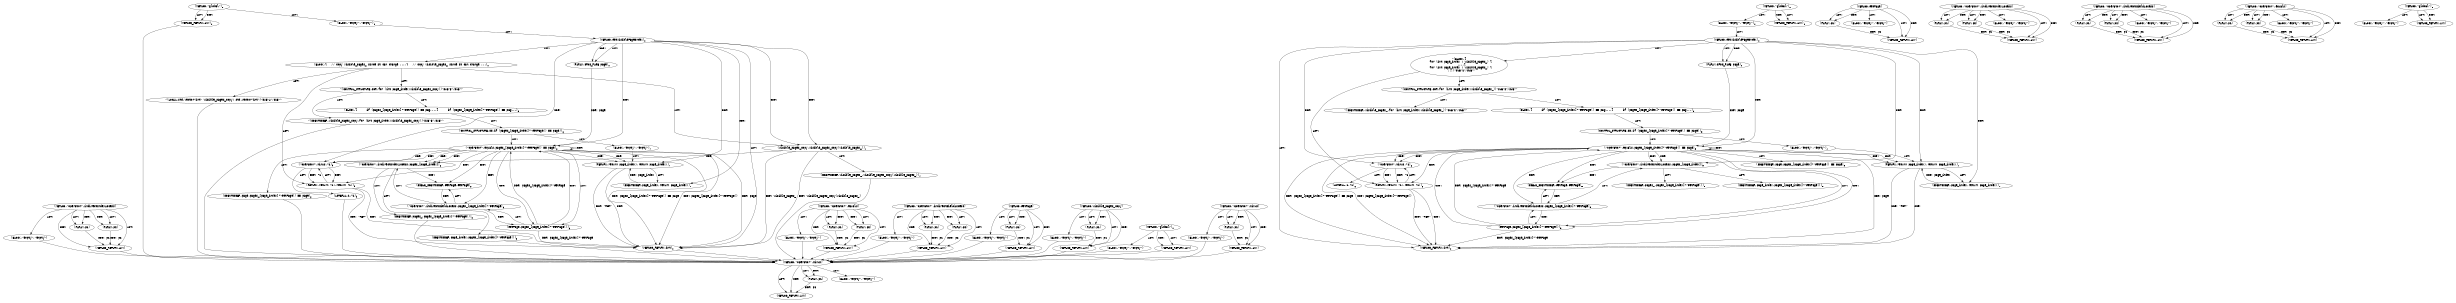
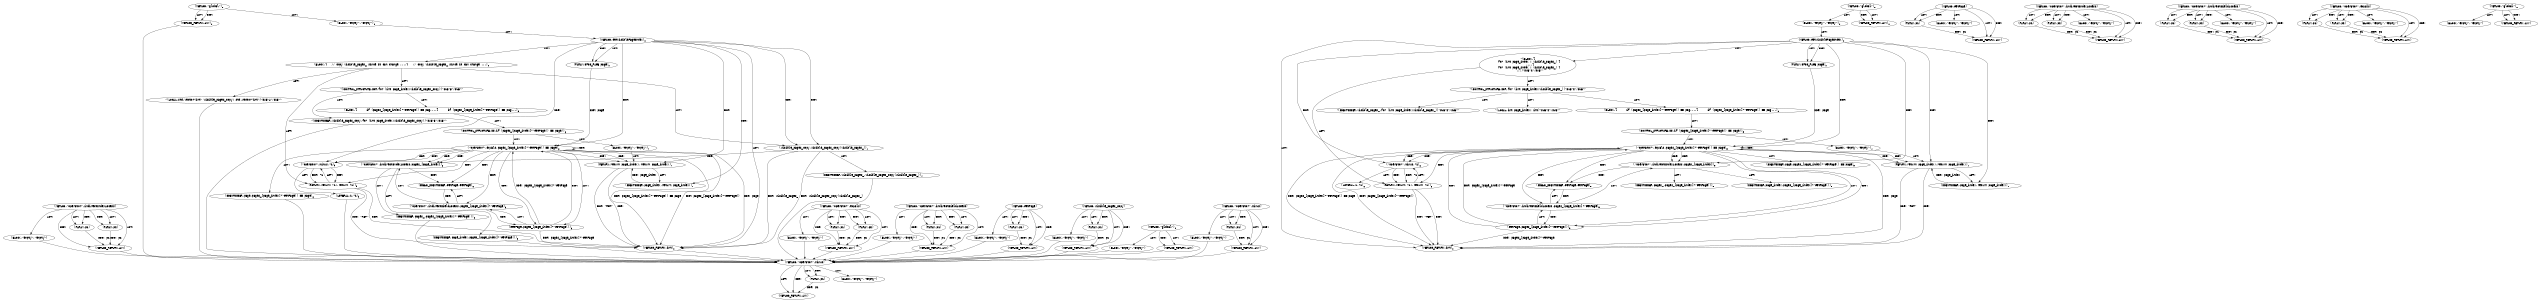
node "<(LOCAL,int page_index: int)<SUB>2</SUB>>": added
